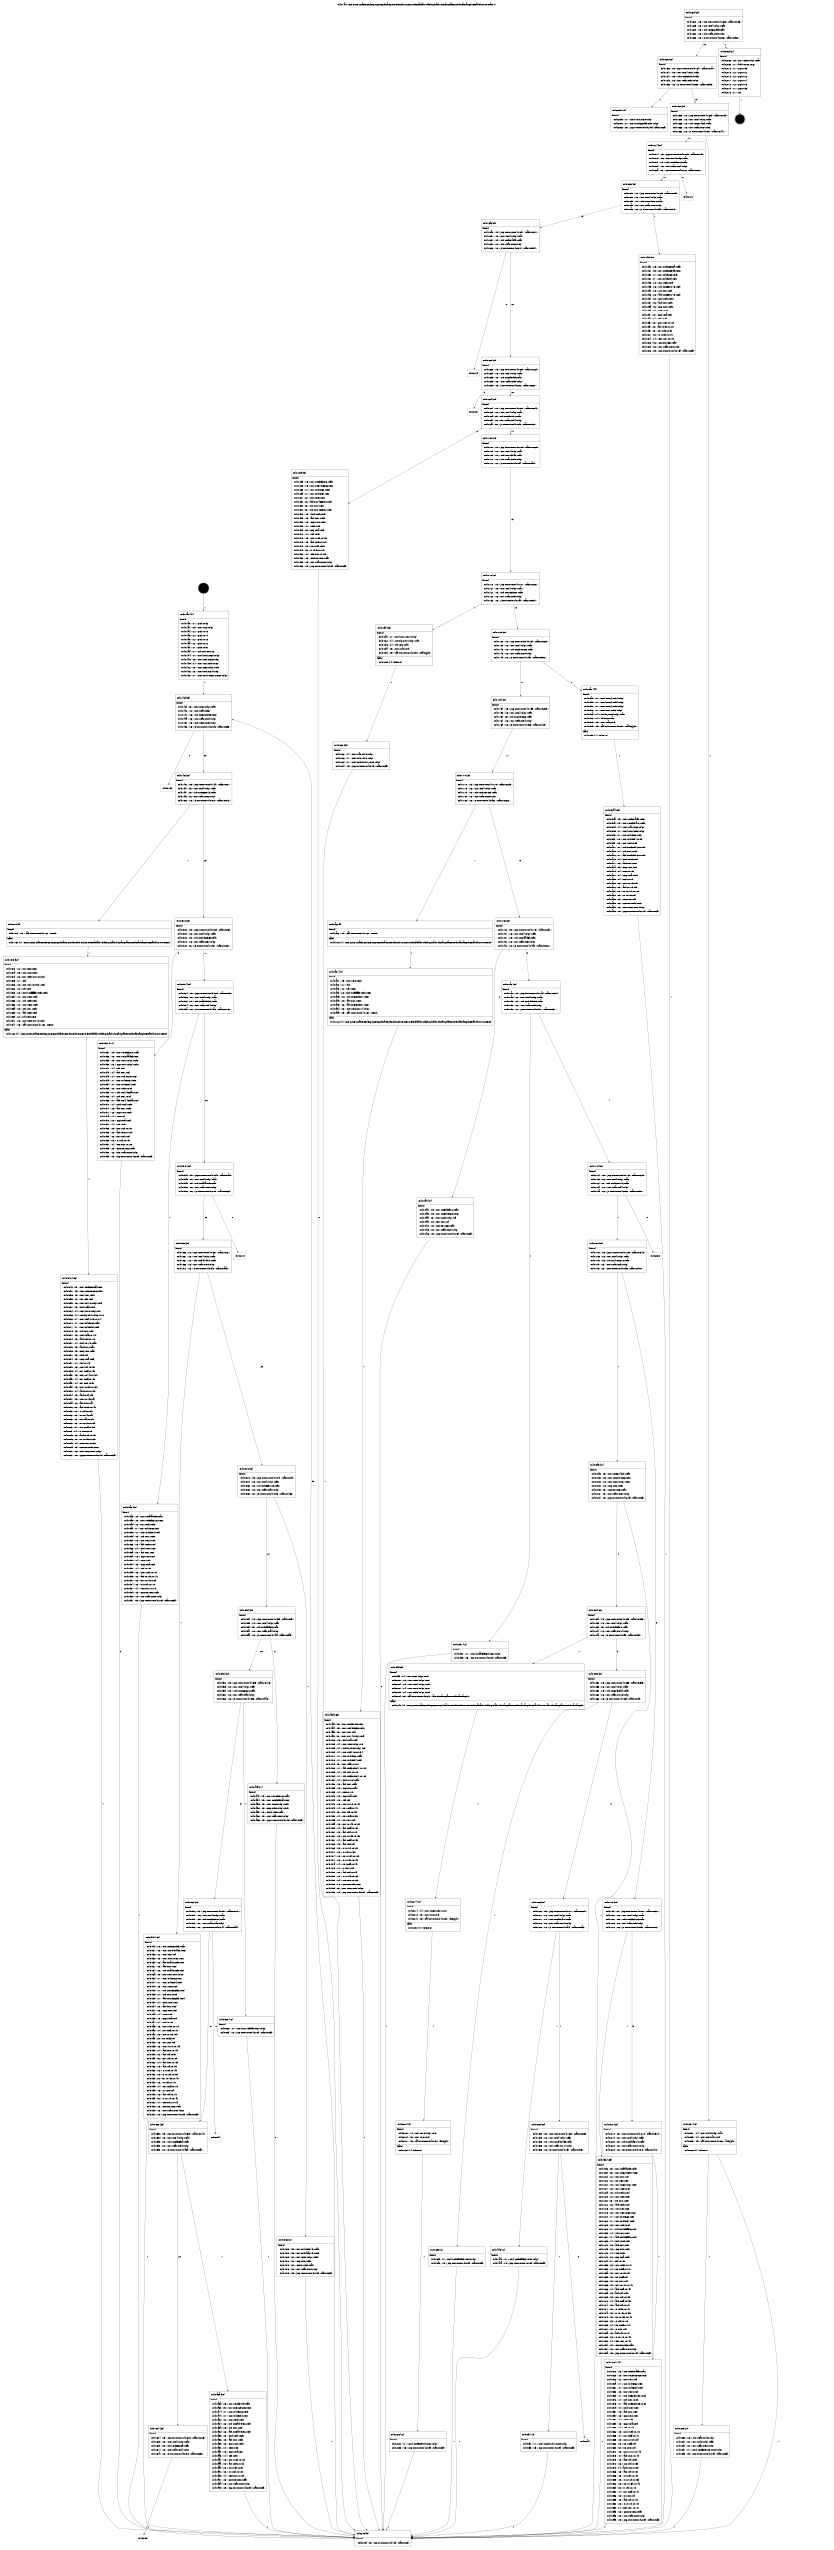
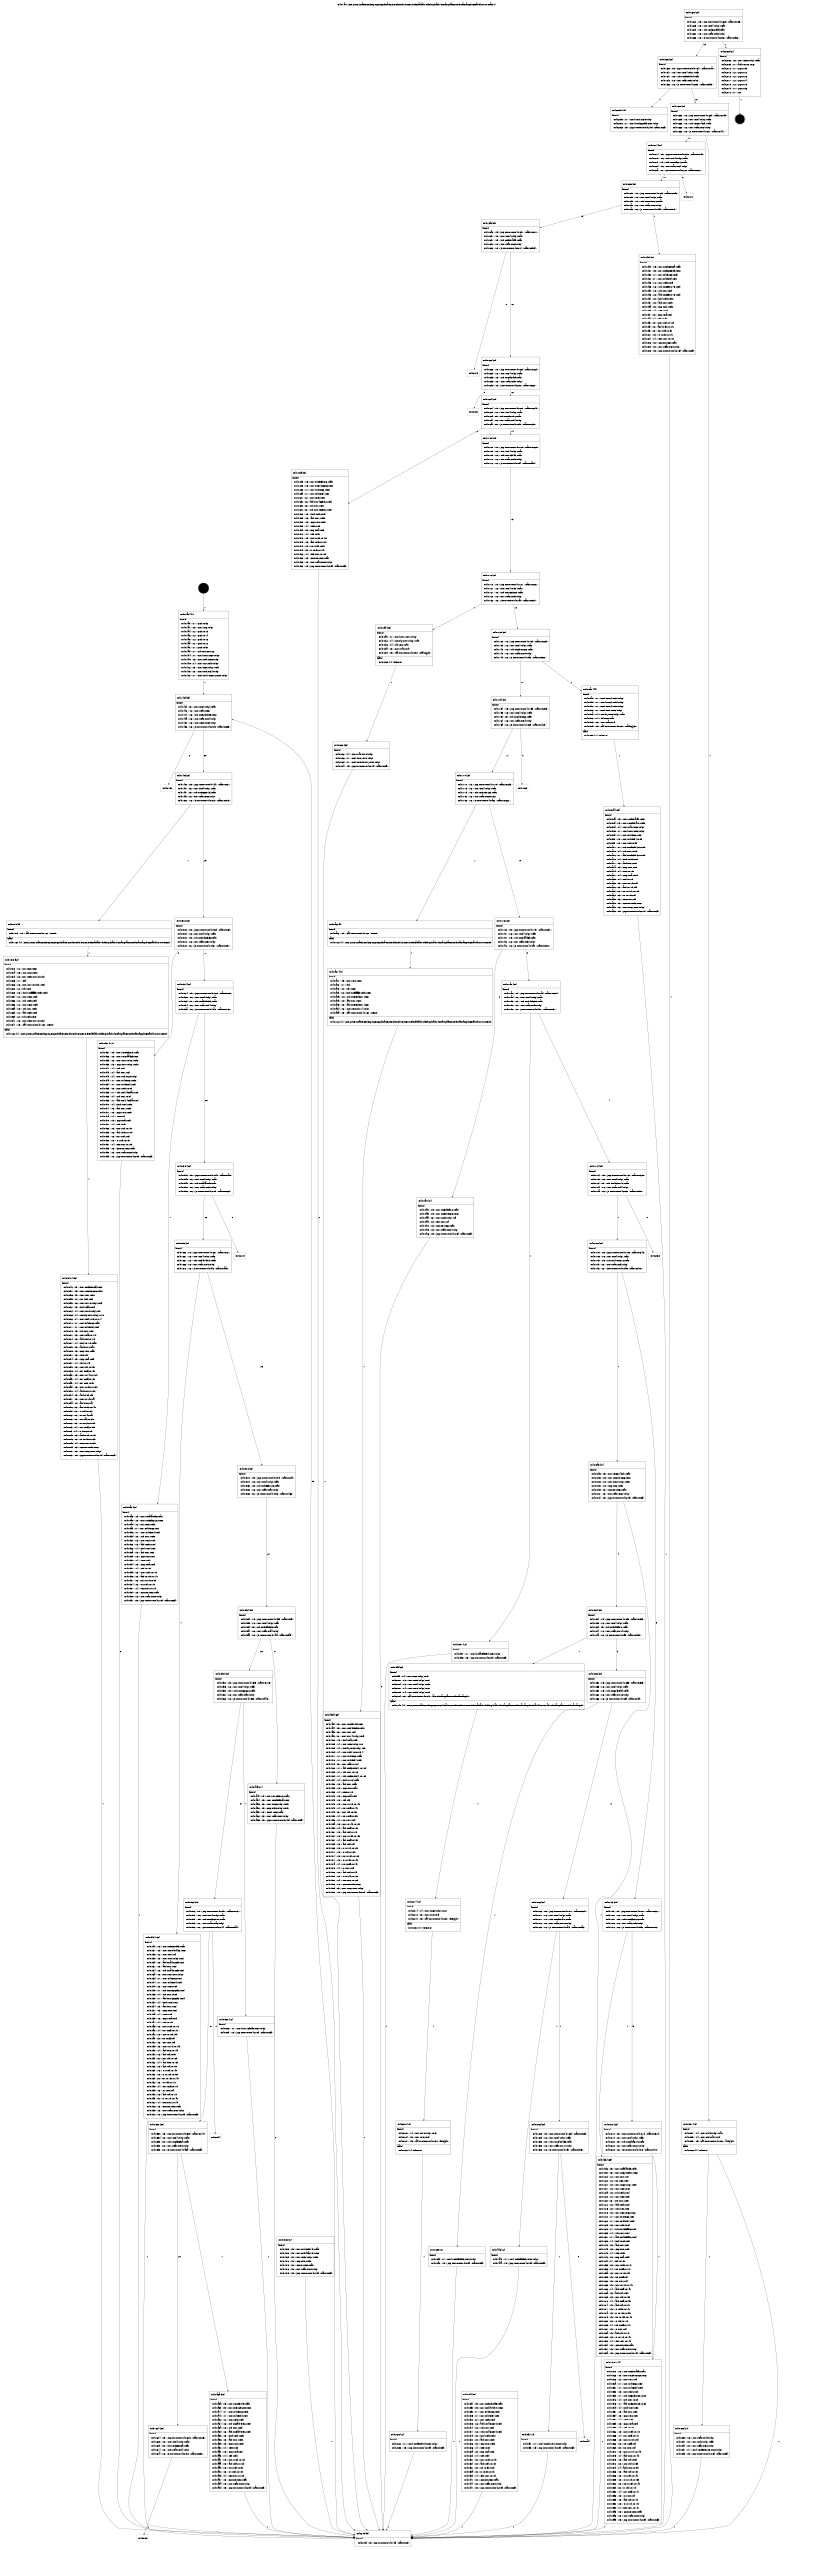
node "0x4018c9": added
edge "0x401578 [28]" -> "0x401903 [27]": removed, label "1"
node "0x401ef4 [88]": added
